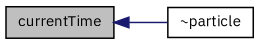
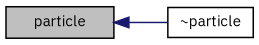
node "currentTime": label "currentTime" -> "particle"
